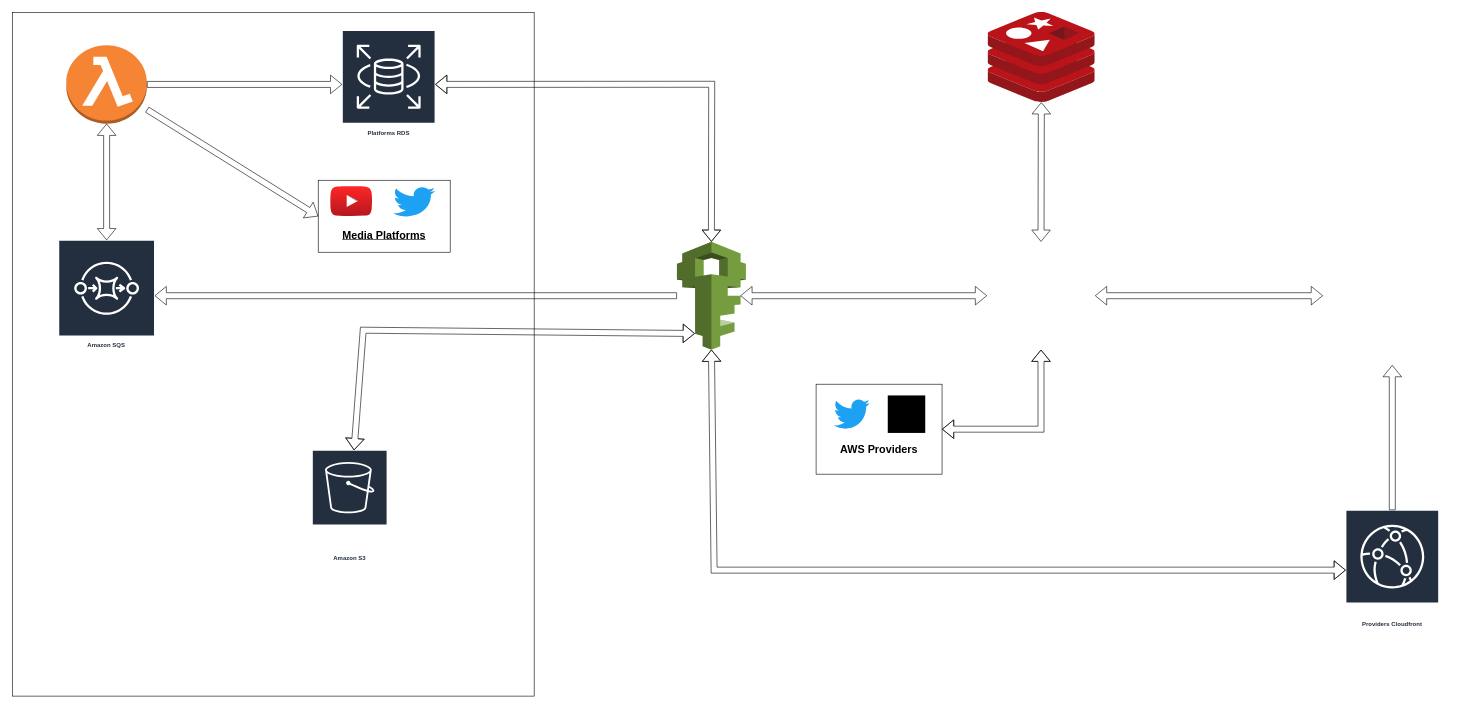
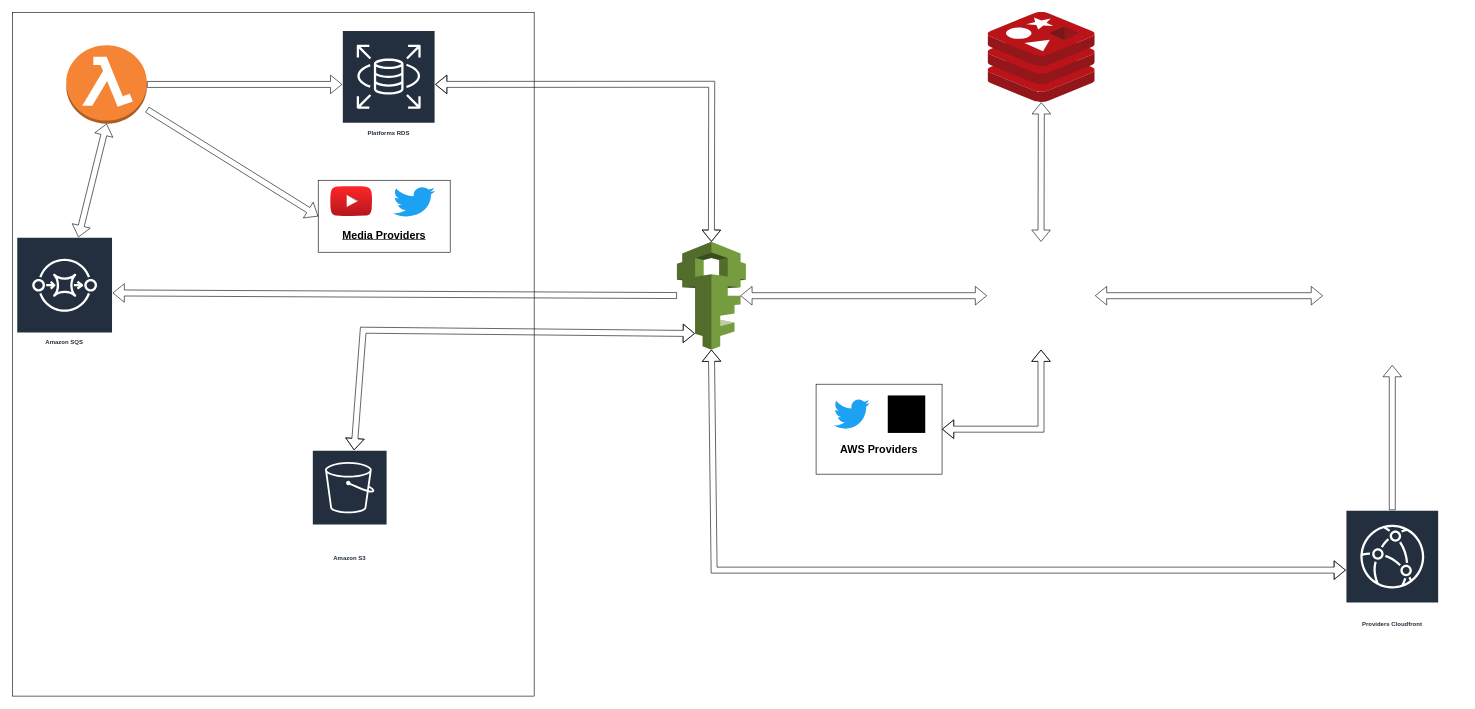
node "Media Platforms": label "Media Platforms" -> "Media Providers"
node "Amazon SQS": moved (107, 296) -> (65, 293)
